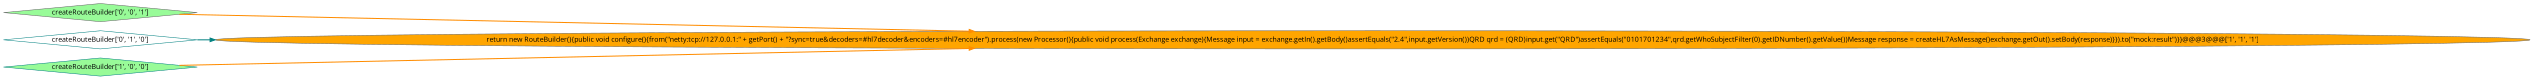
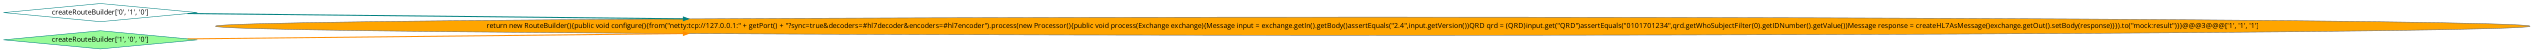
node "createRouteBuilder['0', '0', '1']": removed
